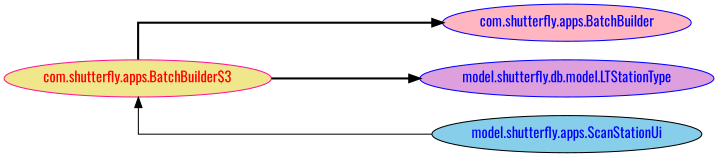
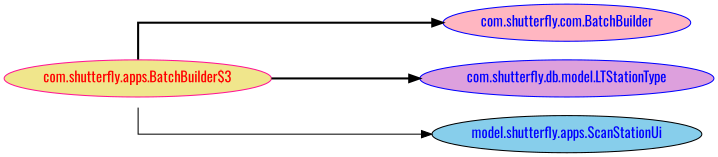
node "com.shutterfly.apps.BatchBuilder": label "com.shutterfly.apps.BatchBuilder" -> "com.shutterfly.com.BatchBuilder"
node "model.shutterfly.db.model.LTStationType": label "model.shutterfly.db.model.LTStationType" -> "com.shutterfly.db.model.LTStationType"
edge "model.shutterfly.apps.ScanStationUi" -> "com.shutterfly.apps.BatchBuilder$3": reversed
